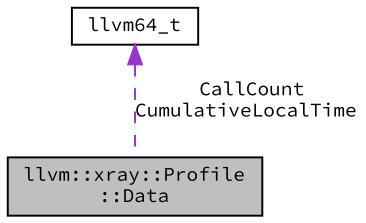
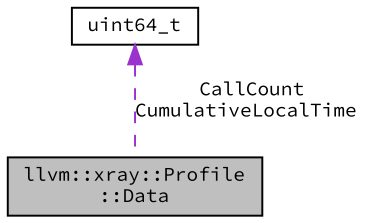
node "llvm64_t": label "llvm64_t" -> "uint64_t"
